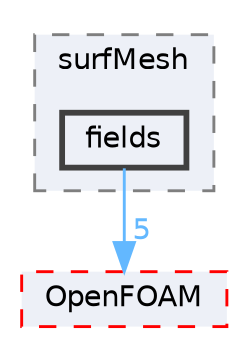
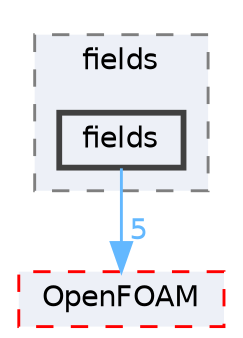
cluster "surfMesh": label "surfMesh" -> "fields"
